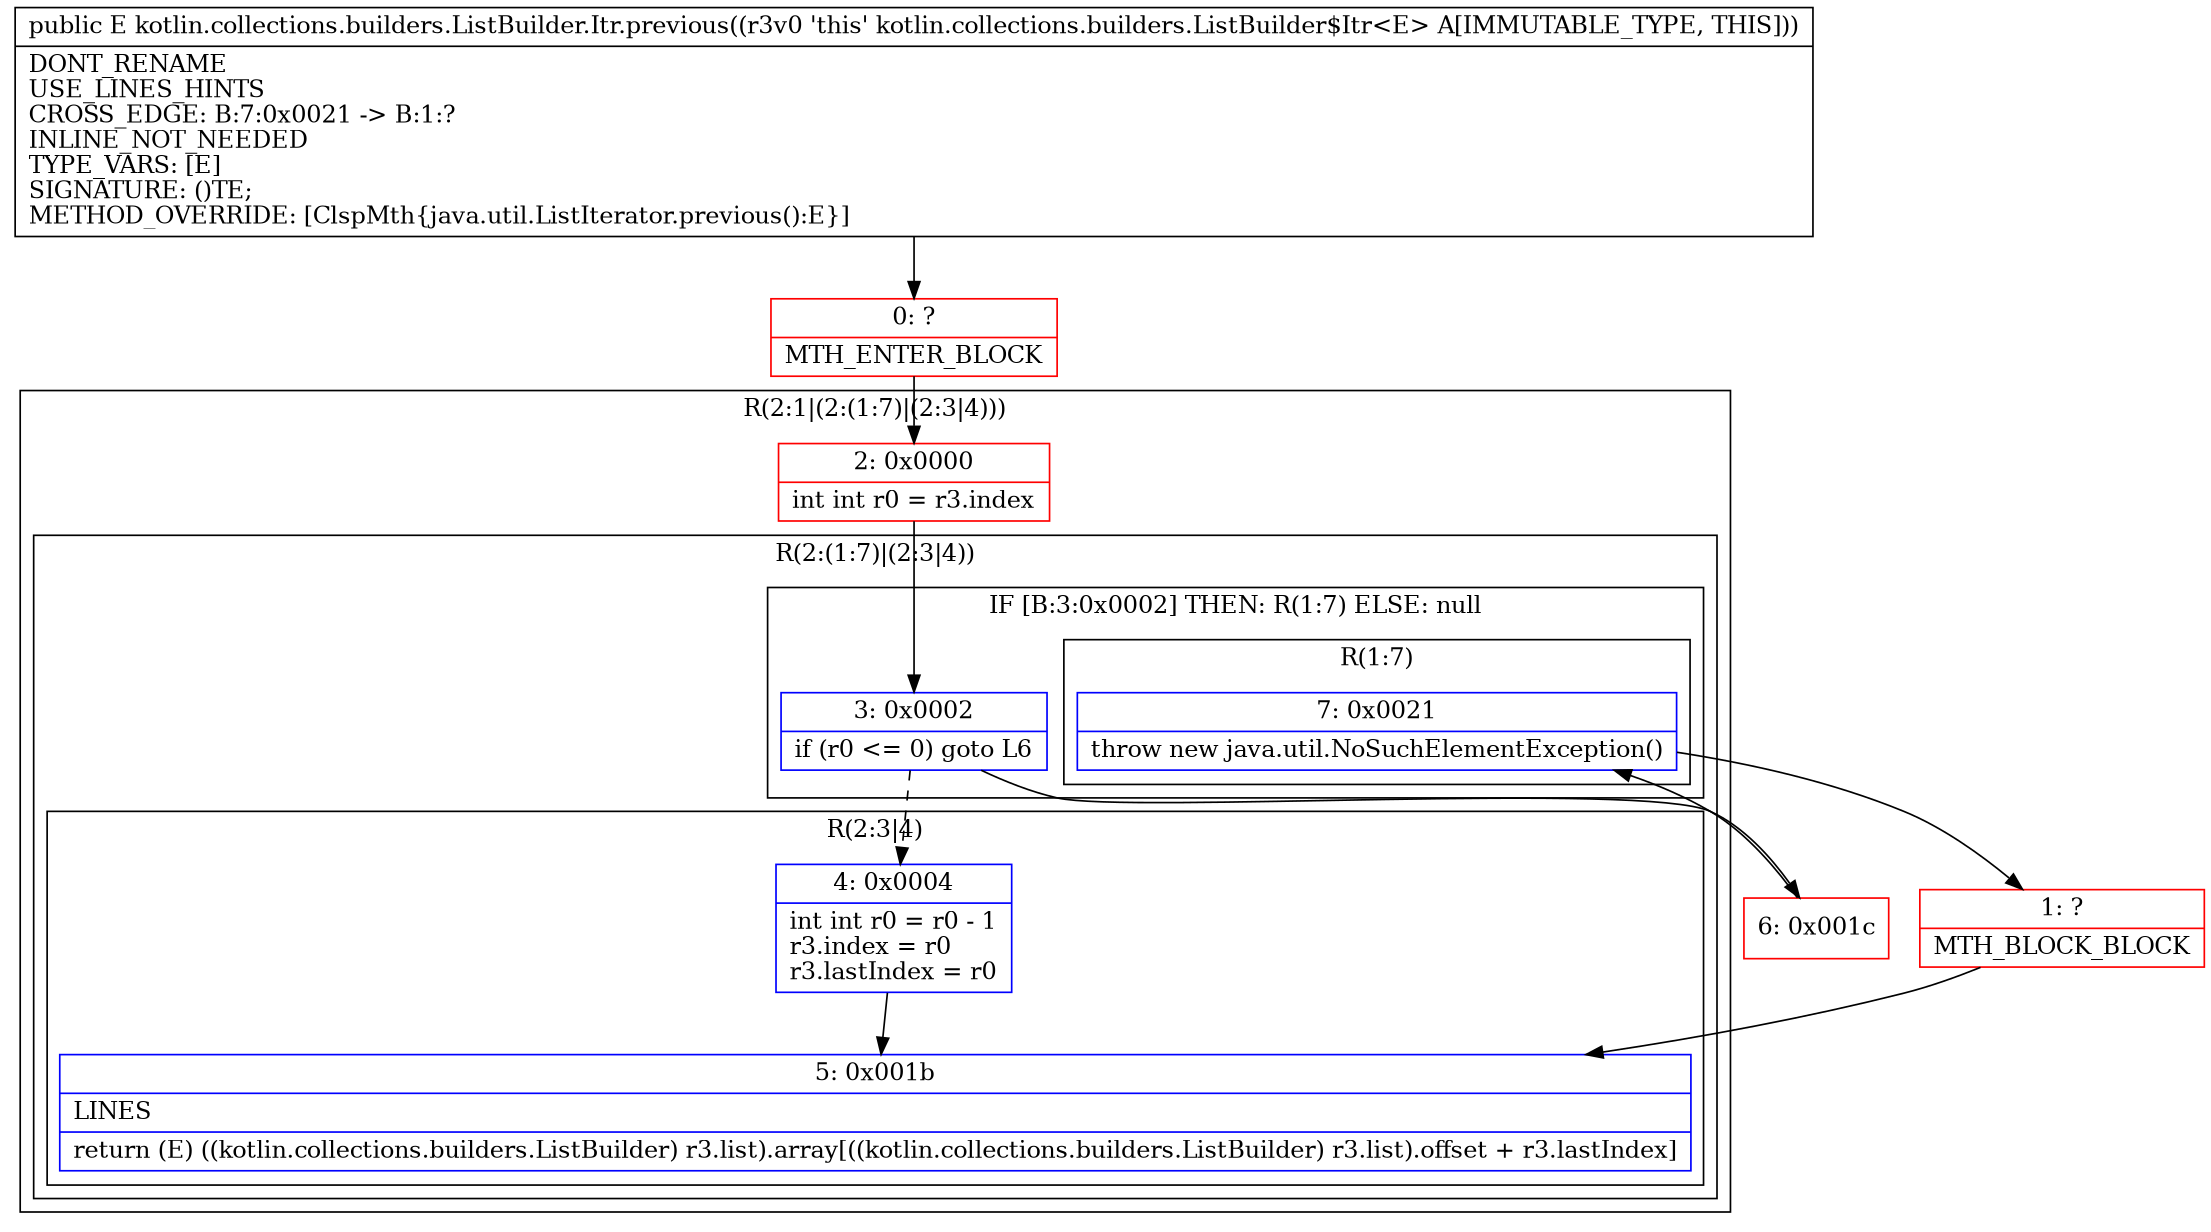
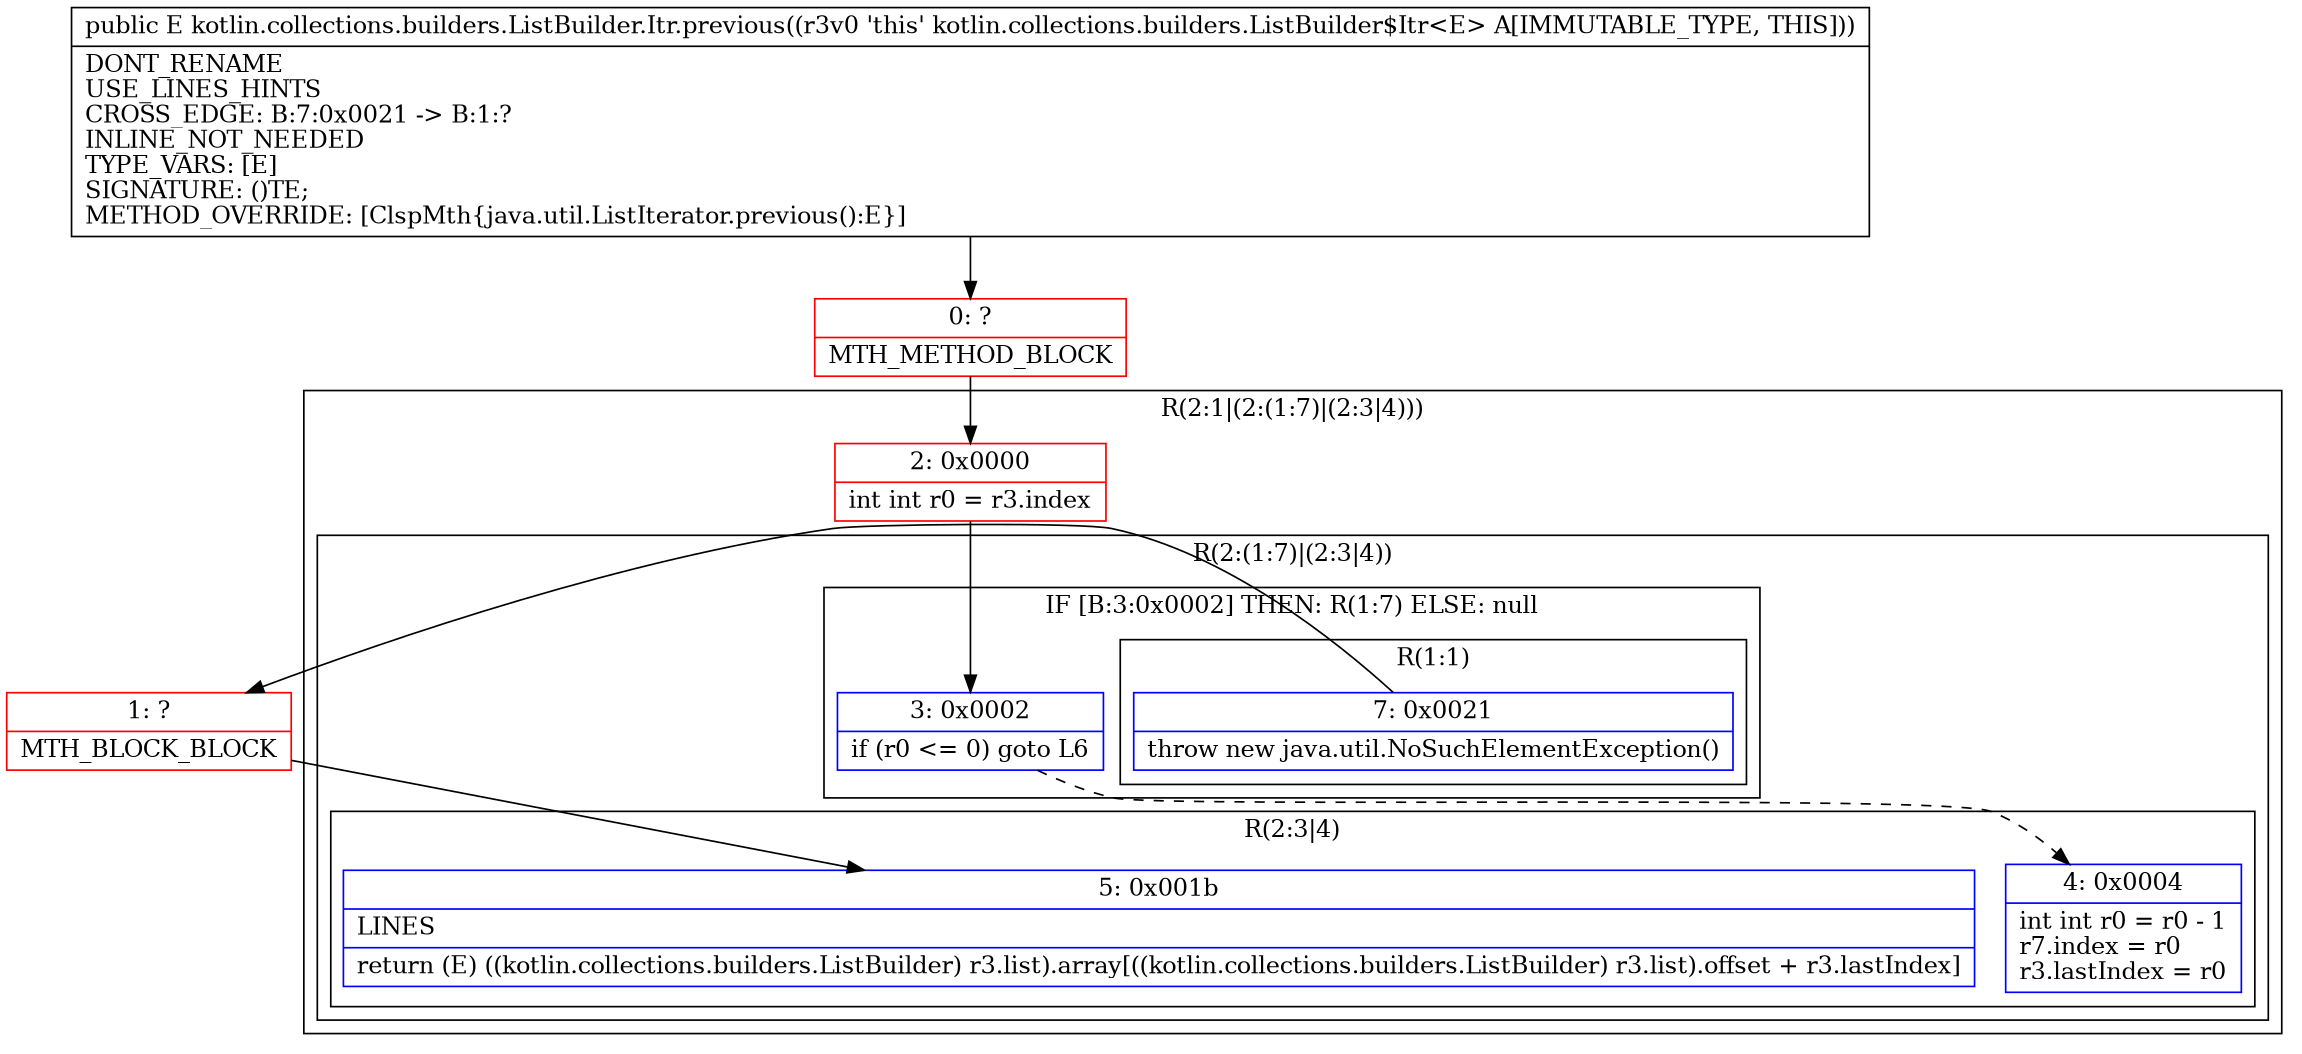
node "0: ?": text "MTH_ENTER_BLOCK" -> "MTH_METHOD_BLOCK"
cluster "R(1:7)": label "R(1:7)" -> "R(1:1)"
node "6: 0x001c": removed
node "4: 0x0004": text "r3.index = r0" -> "r7.index = r0"
edge "4: 0x0004" -> "5: 0x001b": removed
